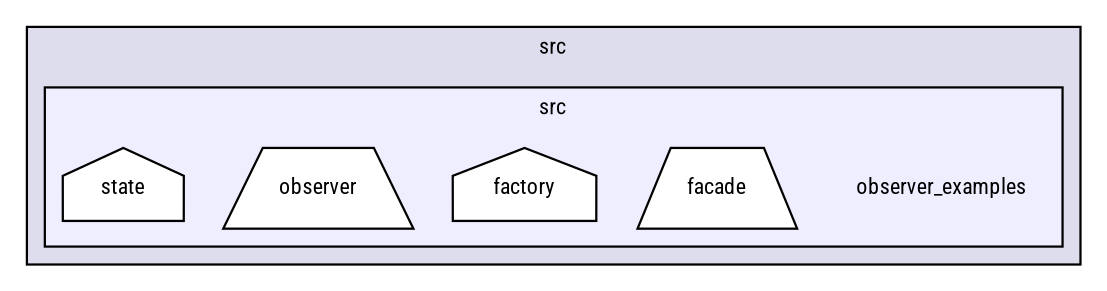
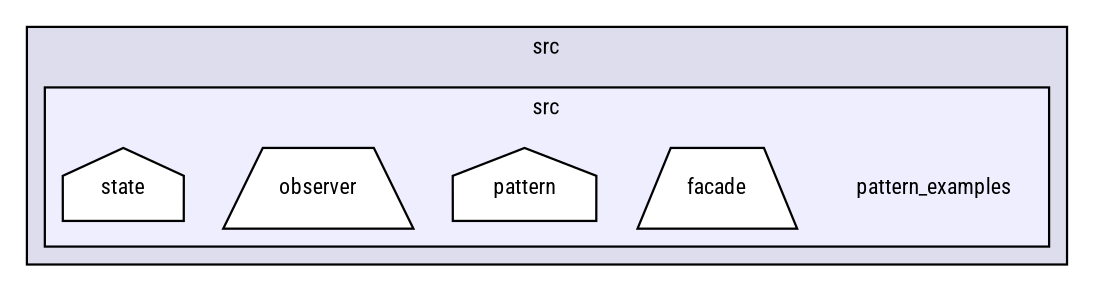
node "factory": label "factory" -> "pattern"
node "observer_examples": label "observer_examples" -> "pattern_examples"
